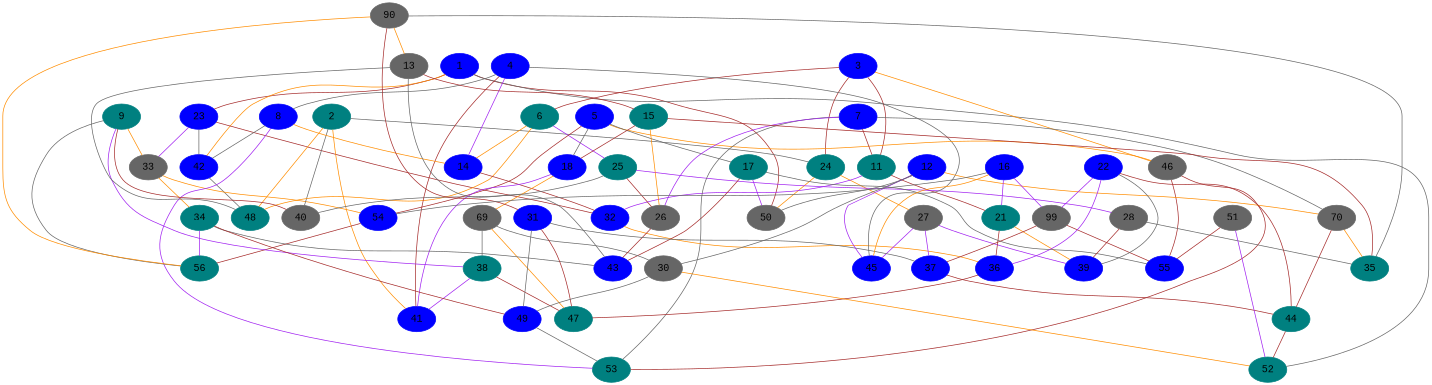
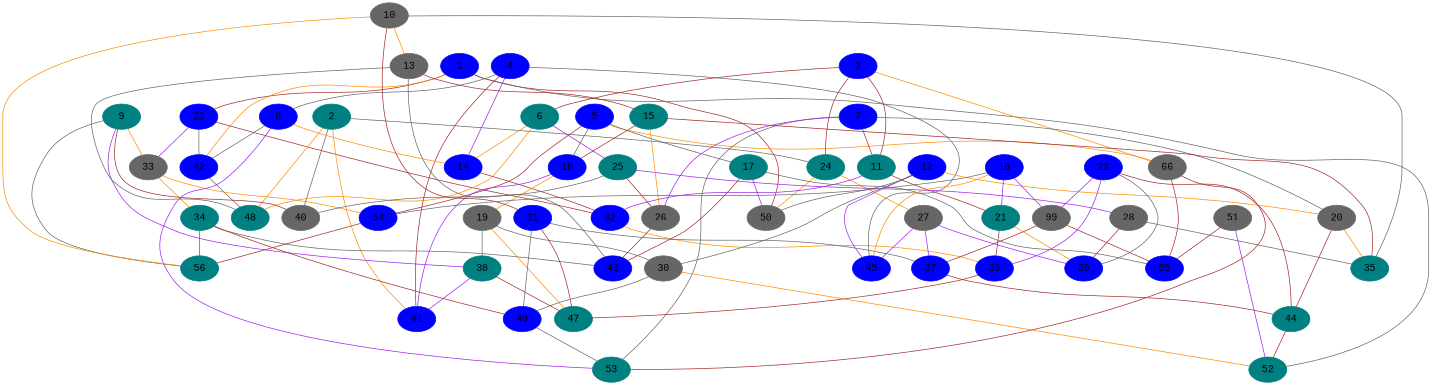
node "90": label "90" -> "10"
node "46": label "46" -> "66"
node "69": label "69" -> "19"
node "70": label "70" -> "20"
